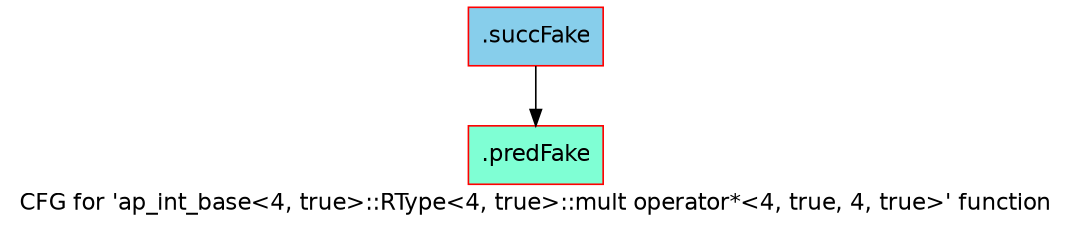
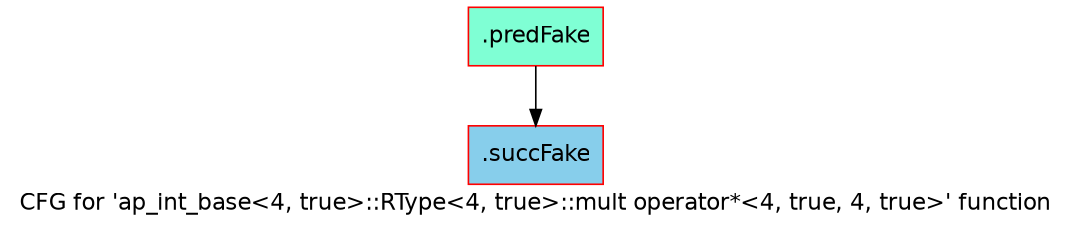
edge ".succFake" -> ".predFake": reversed
